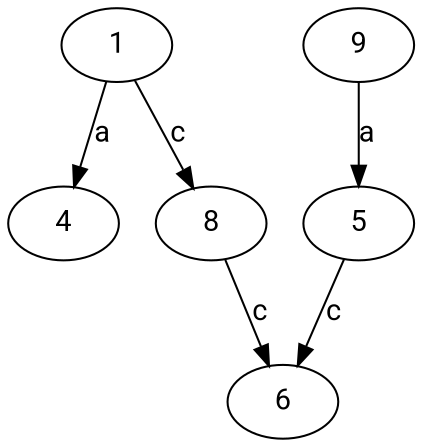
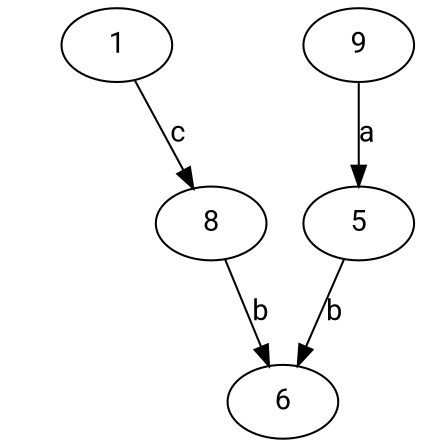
node "4": removed
edge "8" -> "6": label "c" -> "b"
edge "5" -> "6": label "c" -> "b"
